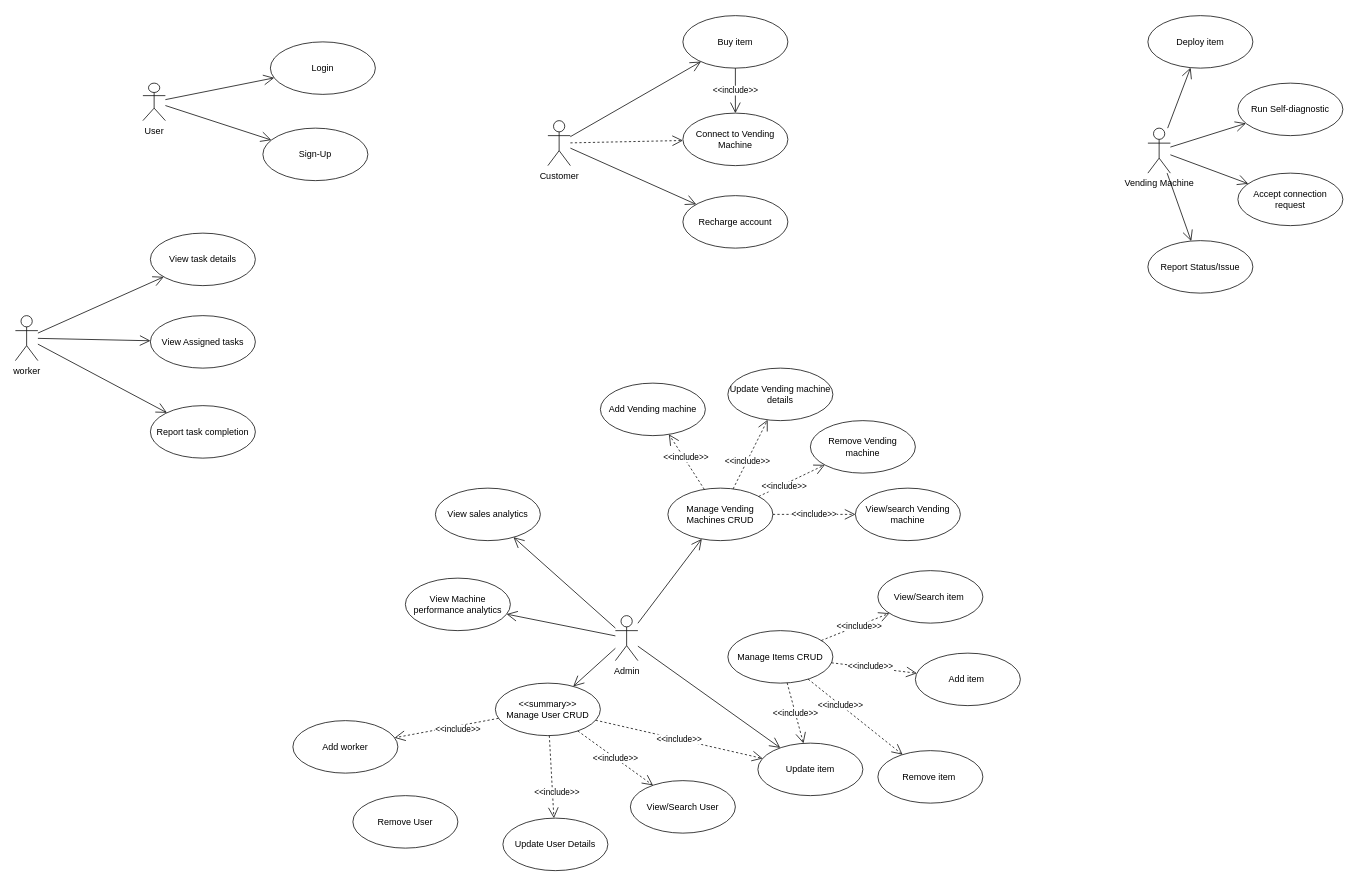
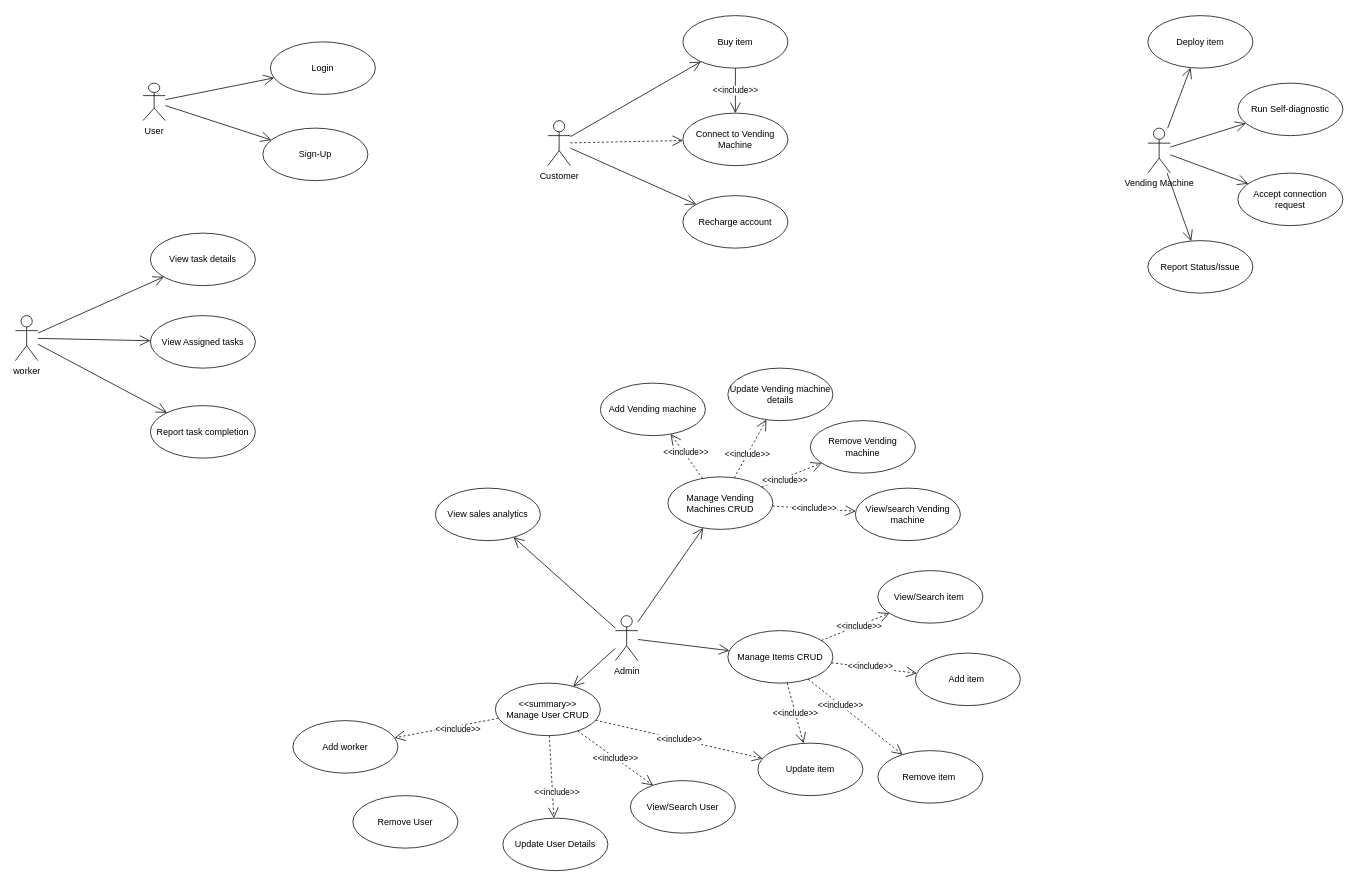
node "Manage Vending Machines CRUD": moved (720, 514) -> (720, 503)
node "View Machine performance analytics": removed
edge "Admin" -> "View Machine performance analytics": removed
edge "Admin" -> "Update item": now "Admin" -> "Manage Items CRUD"
